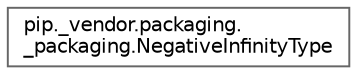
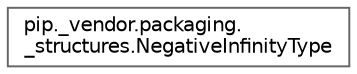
node "pip._vendor.packaging. _packaging.NegativeInfinityType": label "pip._vendor.packaging. _packaging.NegativeInfinityType" -> "pip._vendor.packaging. _structures.NegativeInfinityType"
